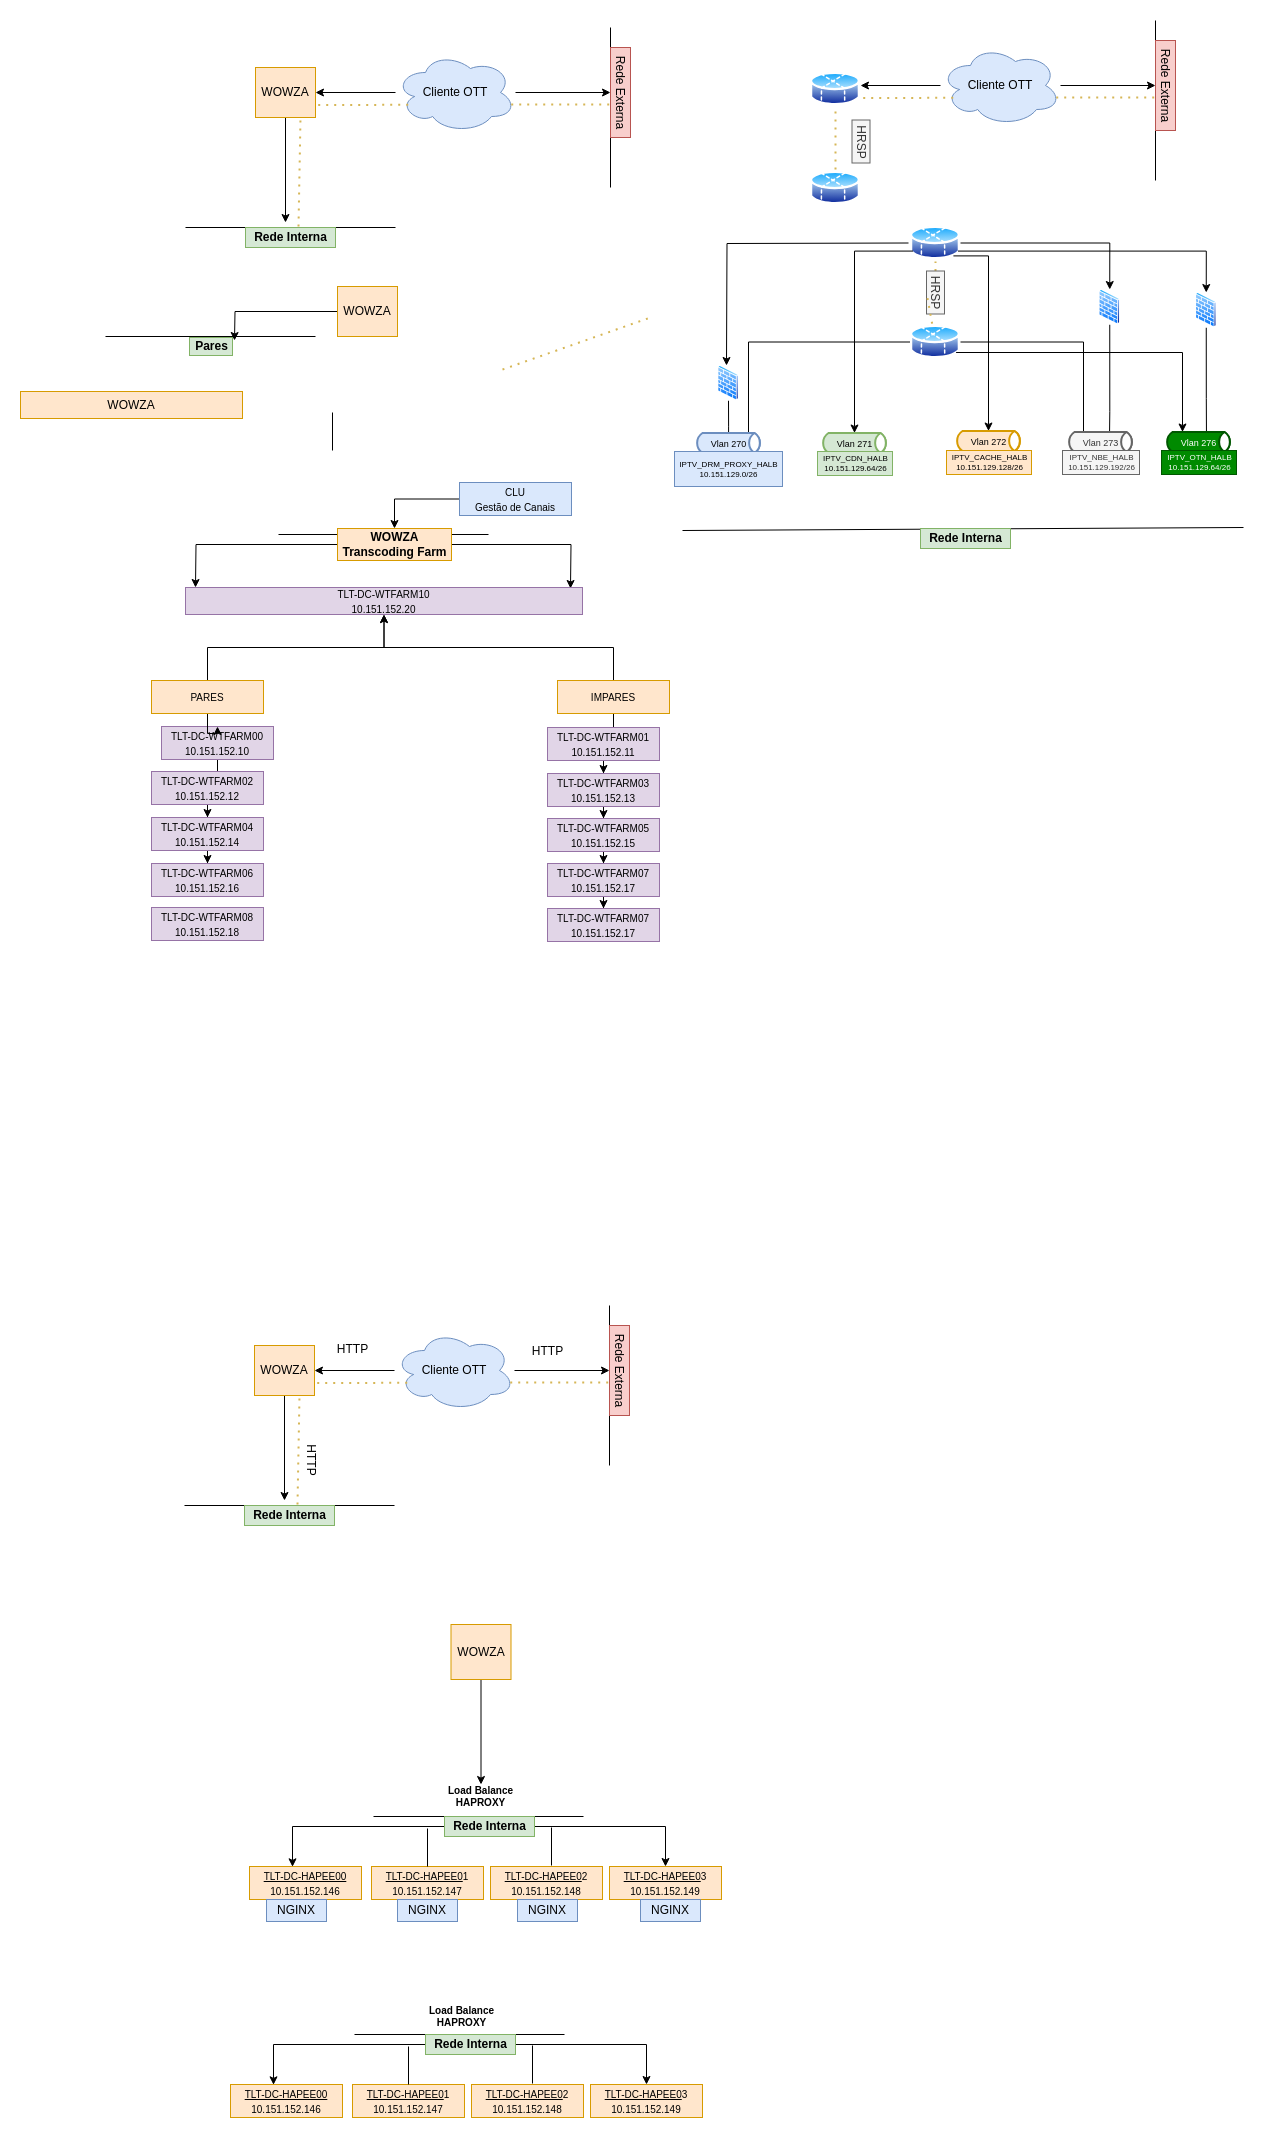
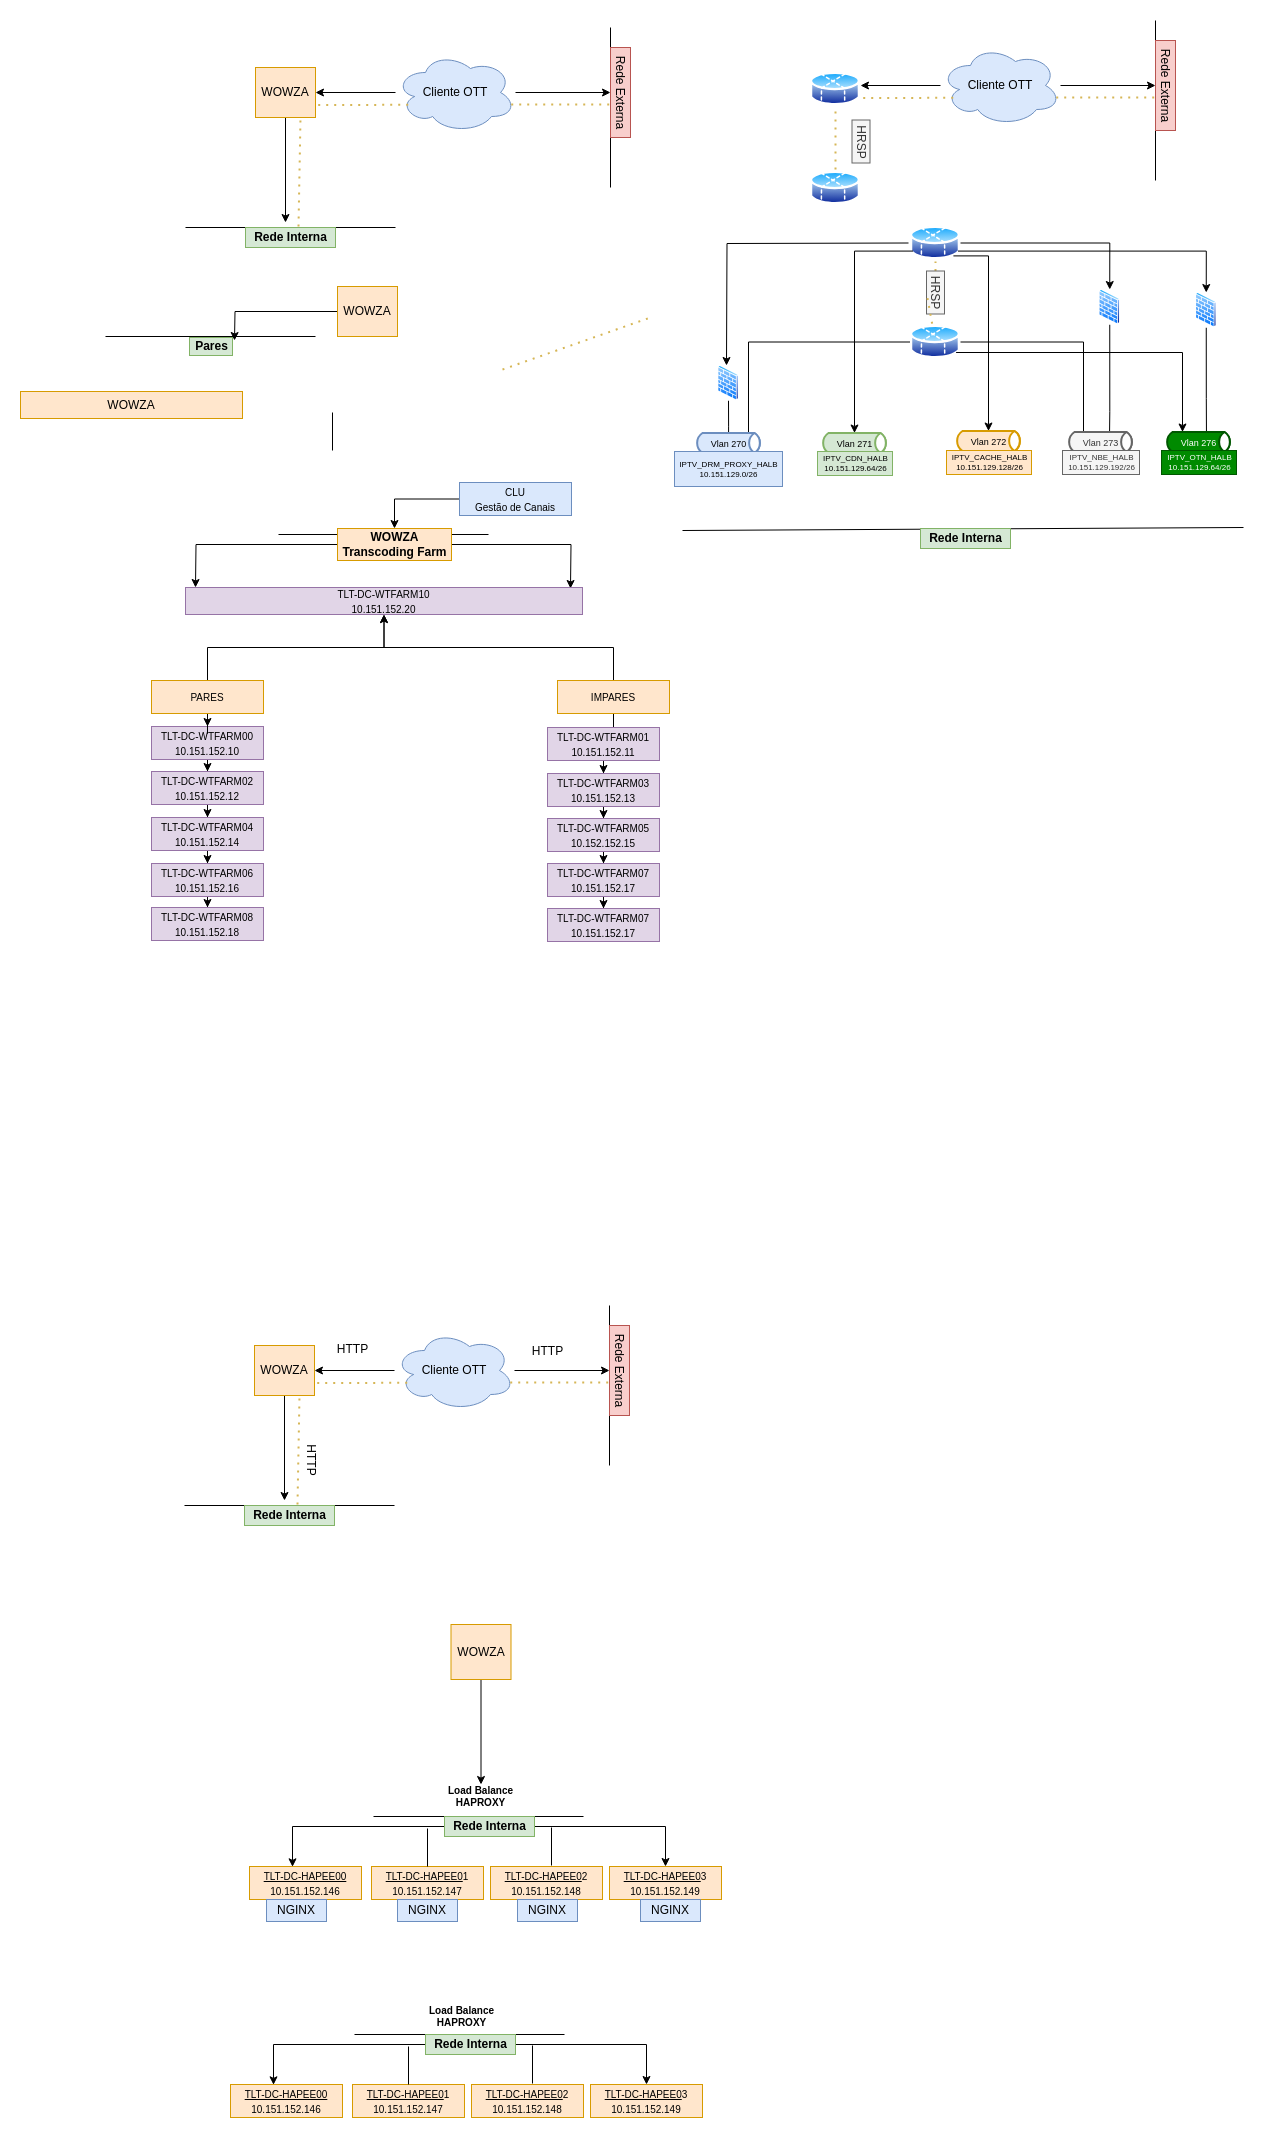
node "TLT-DC-WTFARM00 10.151.152.10": moved (218, 743) -> (208, 743)
node "TLT-DC-WTFARM05 10.151.152.15": label "TLT-DC-WTFARM05 10.151.152.15" -> "TLT-DC-WTFARM05 10.152.152.15"
edge "TLT-DC-WTFARM06 10.151.152.16" -> "TLT-DC-WTFARM08 10.151.152.18": added
